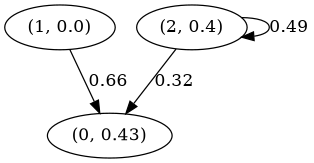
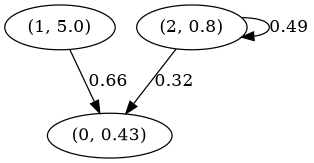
node "(1, 0.0)": label "(1, 0.0)" -> "(1, 5.0)"
node "(2, 0.4)": label "(2, 0.4)" -> "(2, 0.8)"
